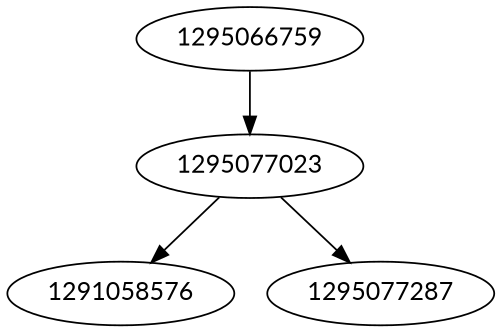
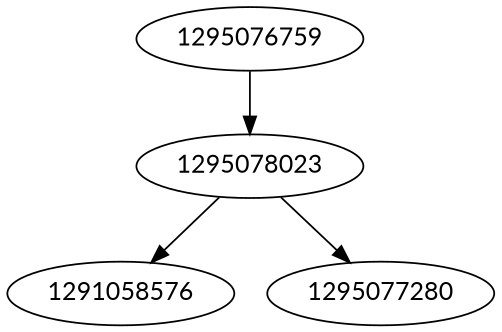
node "1295066759": label "1295066759" -> "1295076759"
node "1295077023": label "1295077023" -> "1295078023"
node "1295077287": label "1295077287" -> "1295077280"
